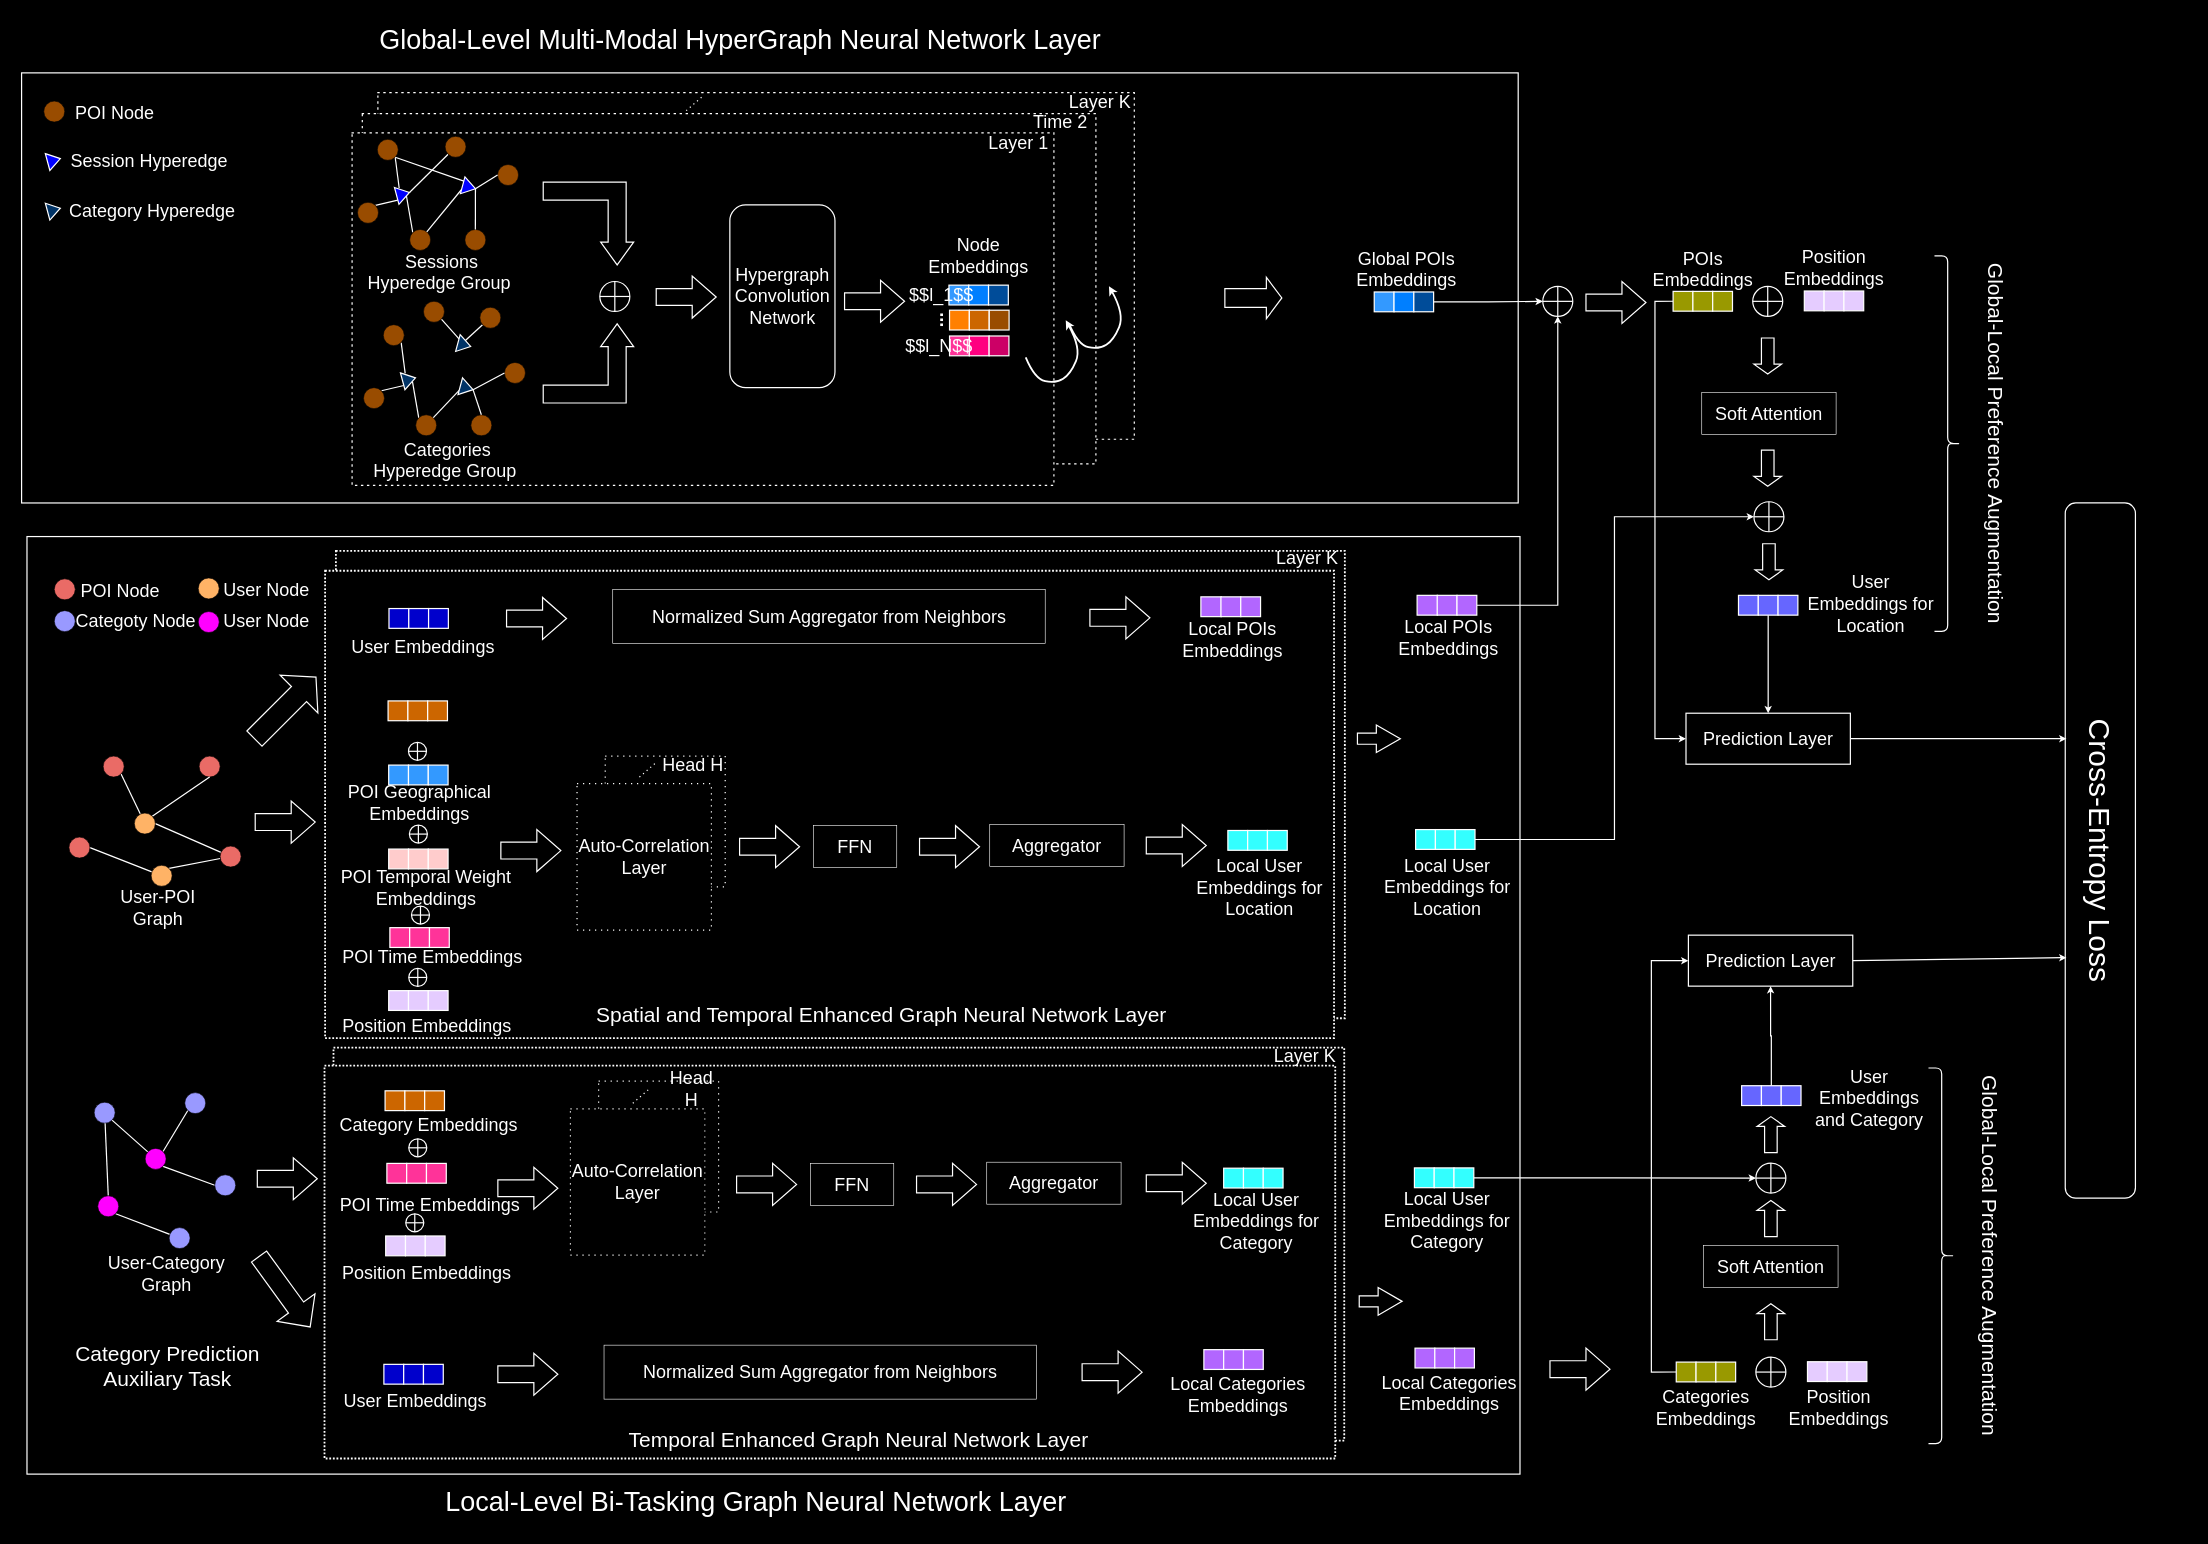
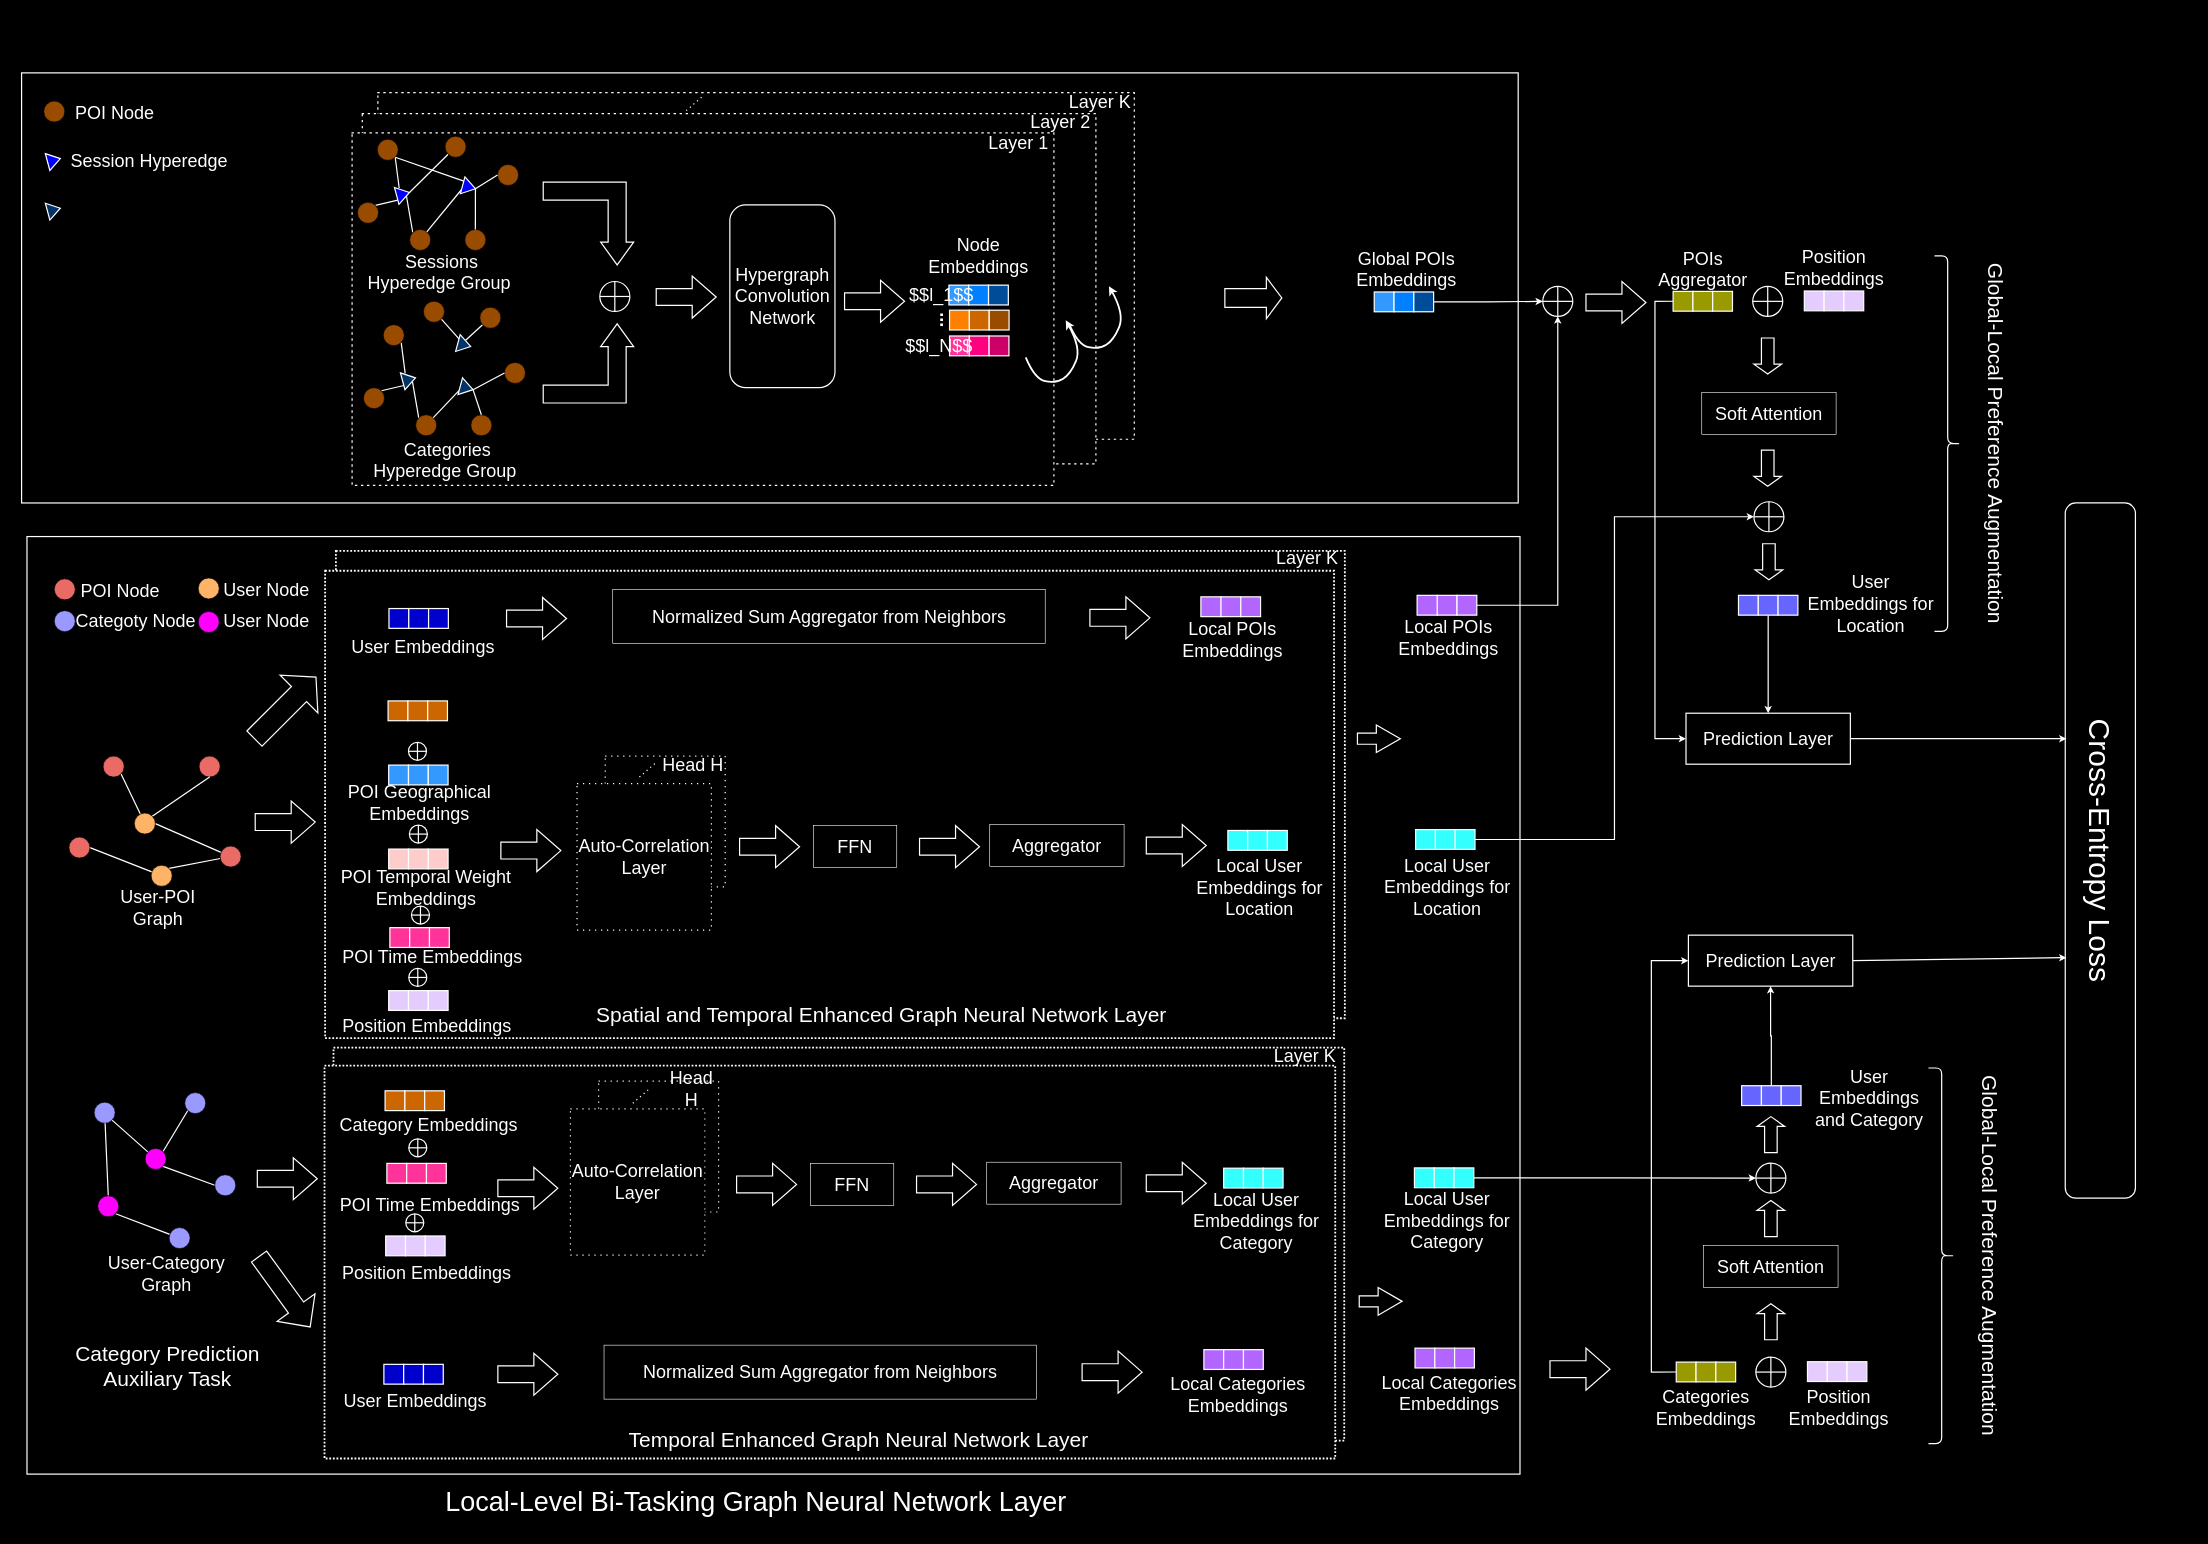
node "Global-Level Multi-Modal HyperGraph Neural Network Layer": removed
node "Time 2": label "Time 2" -> "Layer 2"
node "Category Hyperedge": removed
node "POIs Embeddings": label "POIs Embeddings" -> "POIs Aggregator"
